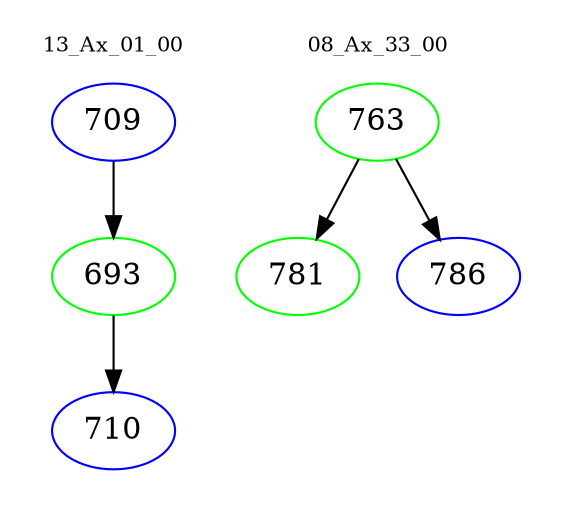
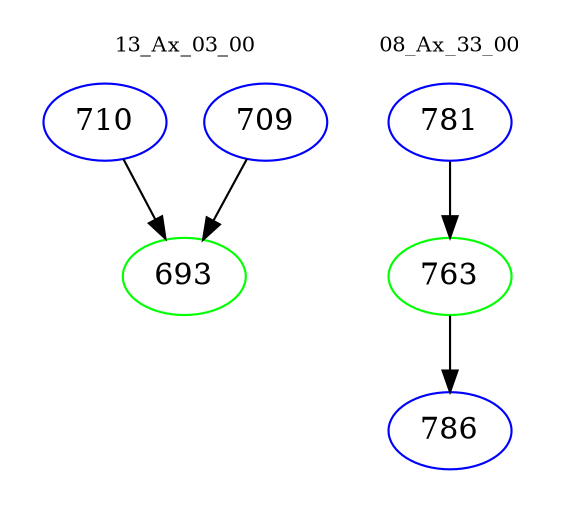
cluster "13_Ax_01_00": label "13_Ax_01_00" -> "13_Ax_03_00"
edge "763" -> "781": reversed
node "781": color green -> blue
edge "693" -> "710": reversed
